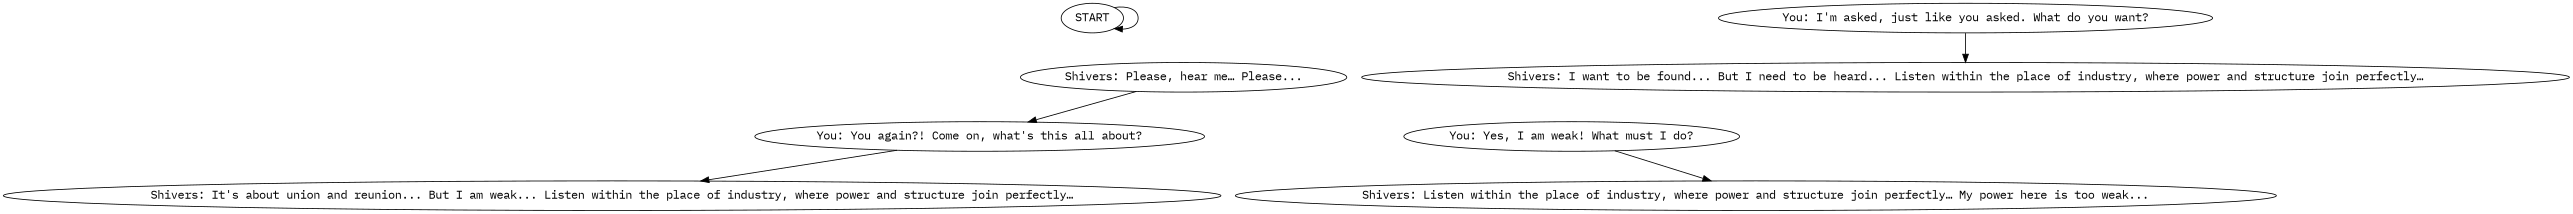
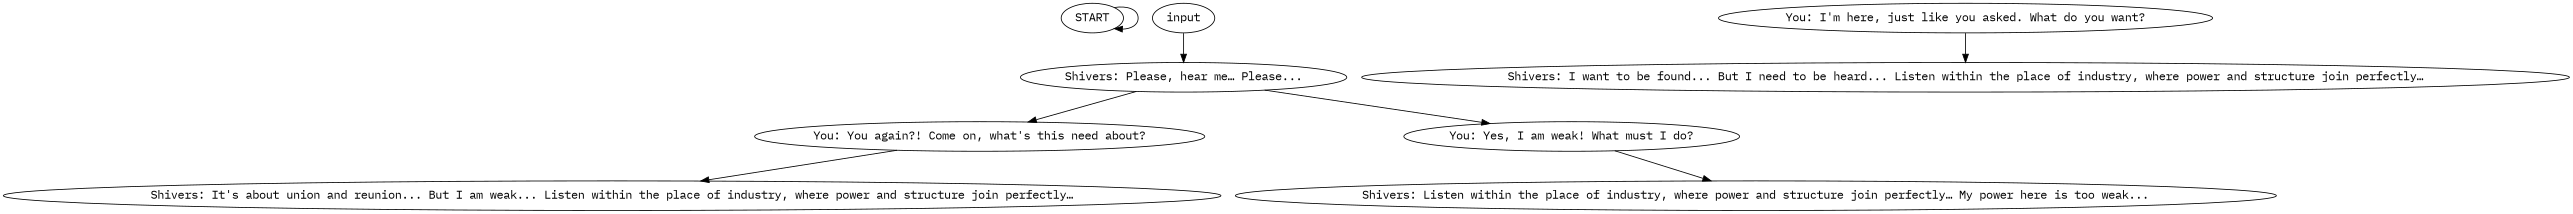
node "input": added
node "You: I'm asked, just like you asked. What do you want?": label "You: I'm asked, just like you asked. What do you want?" -> "You: I'm here, just like you asked. What do you want?"
edge "Shivers: Please, hear me… Please..." -> "You: Yes, I am weak! What must I do?": added
node "You: You again?! Come on, what's this all about?": label "You: You again?! Come on, what's this all about?" -> "You: You again?! Come on, what's this need about?"
